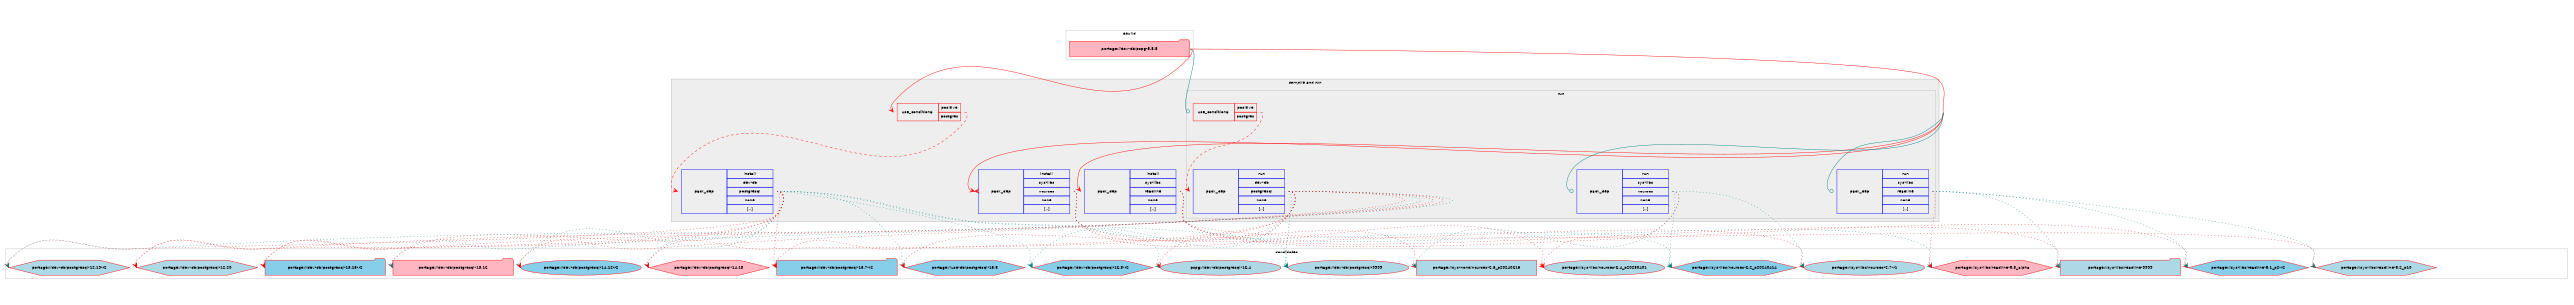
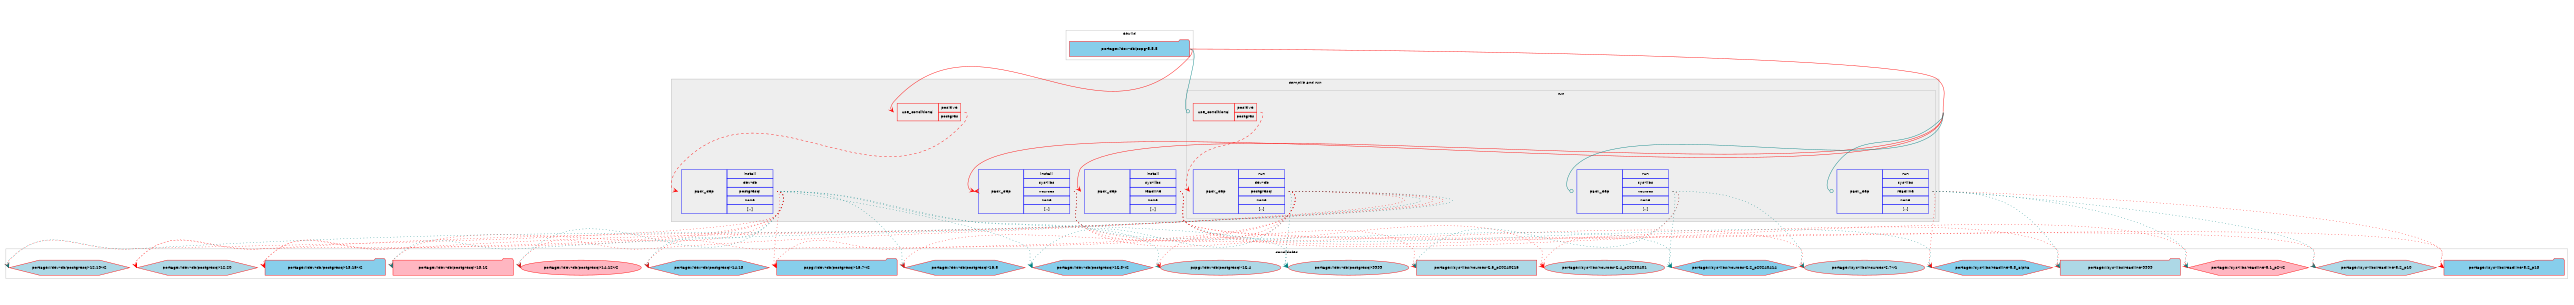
node "portage://dev-db/pspg-5.5.8": fillcolor lightpink -> skyblue
node "portage://dev-db/postgresql-14.12-r2": fillcolor skyblue -> lightpink
node "portage://dev-db/postgresql-14.13": fillcolor lightpink -> skyblue
node "portage://dev-db/postgresql-15.7-r2": label "portage://dev-db/postgresql-15.7-r2" -> "pspg://dev-db/postgresql-15.7-r2"
node "portage://use-db/postgresql-15.8": label "portage://use-db/postgresql-15.8" -> "portage://dev-db/postgresql-15.8"
node "portage://sys-none/ncurses-6.5_p20240615": label "portage://sys-none/ncurses-6.5_p20240615" -> "portage://sys-libs/ncurses-6.5_p20240615"
node "portage://sys-libs/readline-8.3_alpha": fillcolor lightpink -> skyblue
node "portage://sys-libs/readline-8.1_p2-r2": fillcolor skyblue -> lightpink
node "portage://sys-libs/readline-8.2_p13": added
